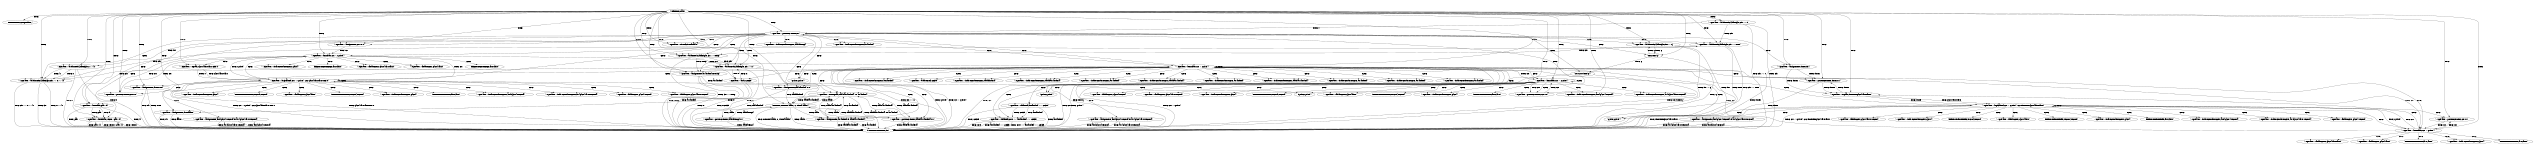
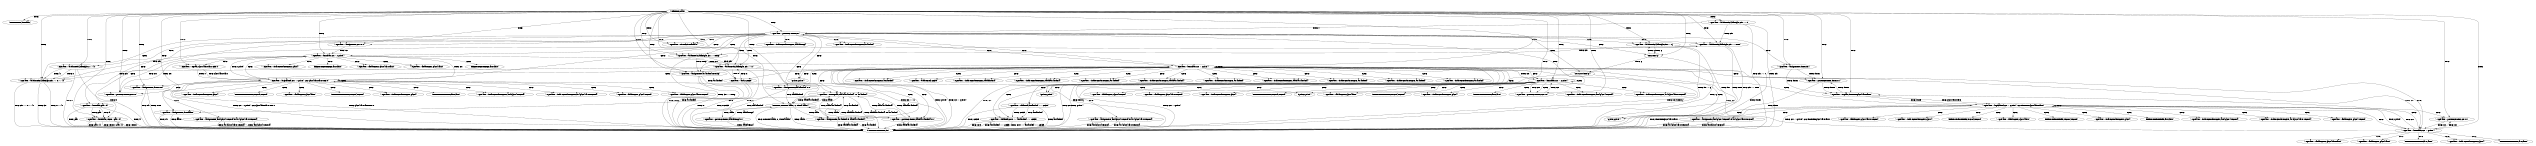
edge "(METHOD,main)" -> "(<operator>.lessThan,pair<ii)": removed, label "DDG:"
node "(IDENTIFIER,competition,)": label "(IDENTIFIER,competition,)" -> "(IDENTIFIER,lessThan,)"
edge "(<operator>.postDecrement,t--)" -> "(<operator>.arithmeticShiftRight,x >> k)": label "DDG: int" -> "CDG: "
edge "(<operator>.notEquals,table[arr[index]] != arr[index])" -> "(<operator>.assignment,ok = false)": label "DDG: ii" -> "CDG: "
